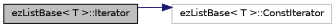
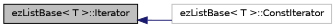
edge "ezListBase< T >::Iterator" -> "ezListBase< T >::ConstIterator": reversed
